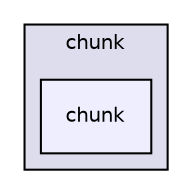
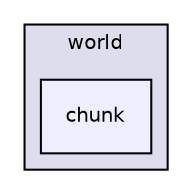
cluster "chunk": label "chunk" -> "world"
